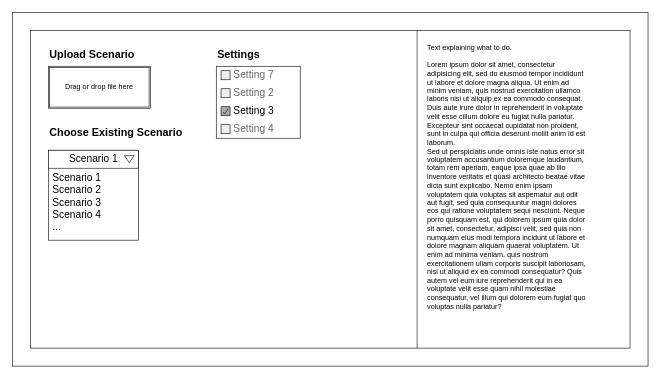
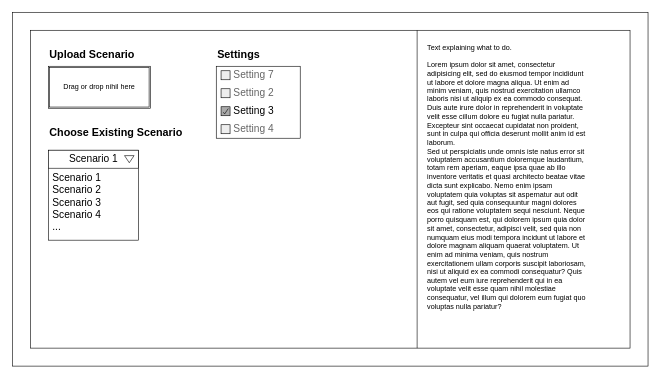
node "Drag or drop file here": label "Drag or drop file here" -> "Drag or drop nihil here"
